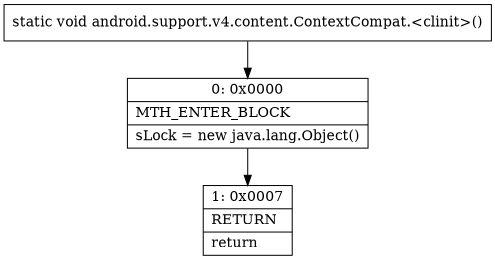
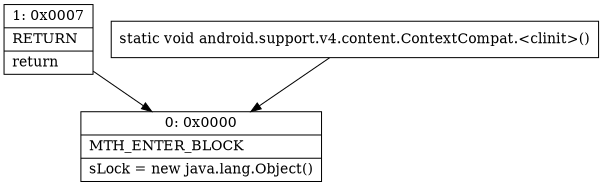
edge "0: 0x0000" -> "1: 0x0007": reversed
